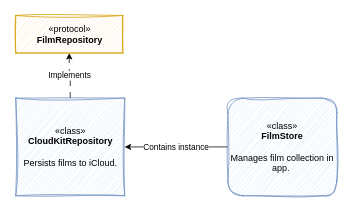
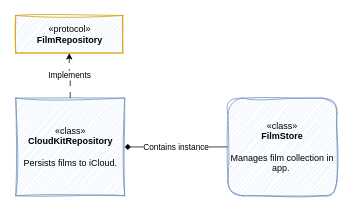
node "«protocol» FilmRepository": fillcolor #ffe6cc -> #dae8fc
edge "«class» FilmStore Manages film collection in app." -> "«class» CloudKitRepository Persists films to iCloud.": arrowhead classic -> diamond
